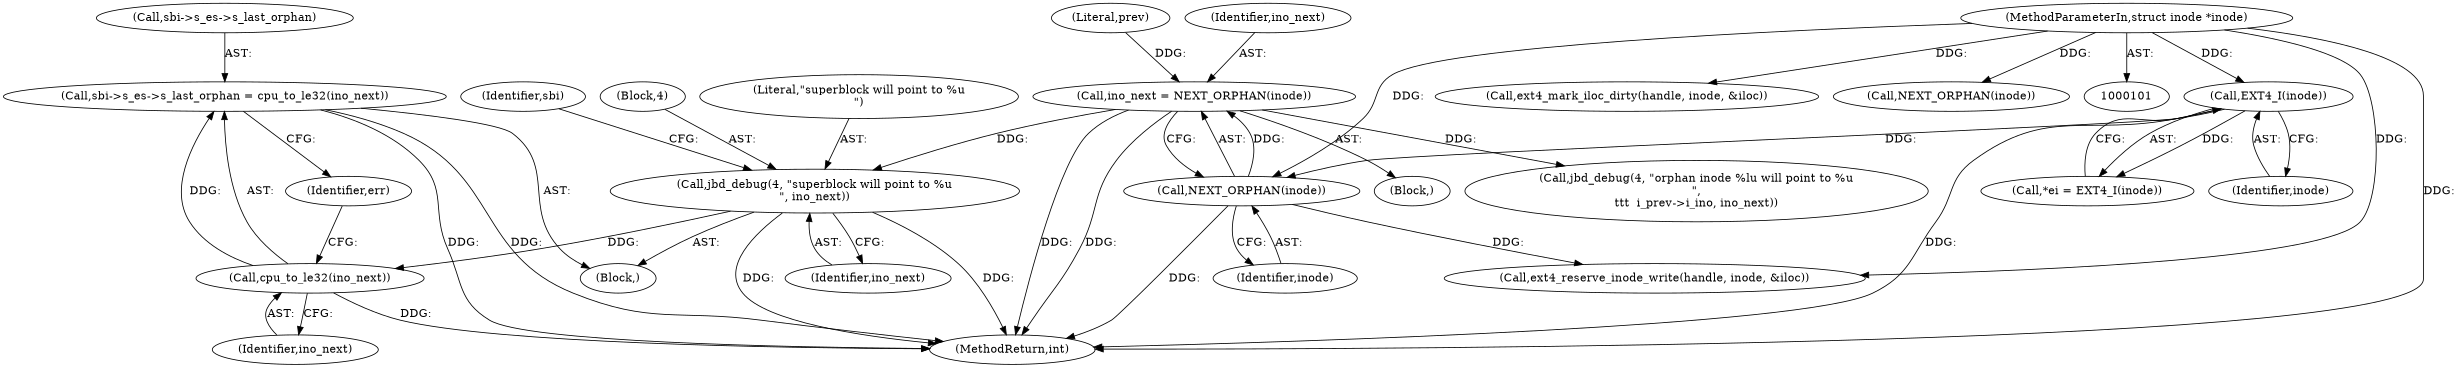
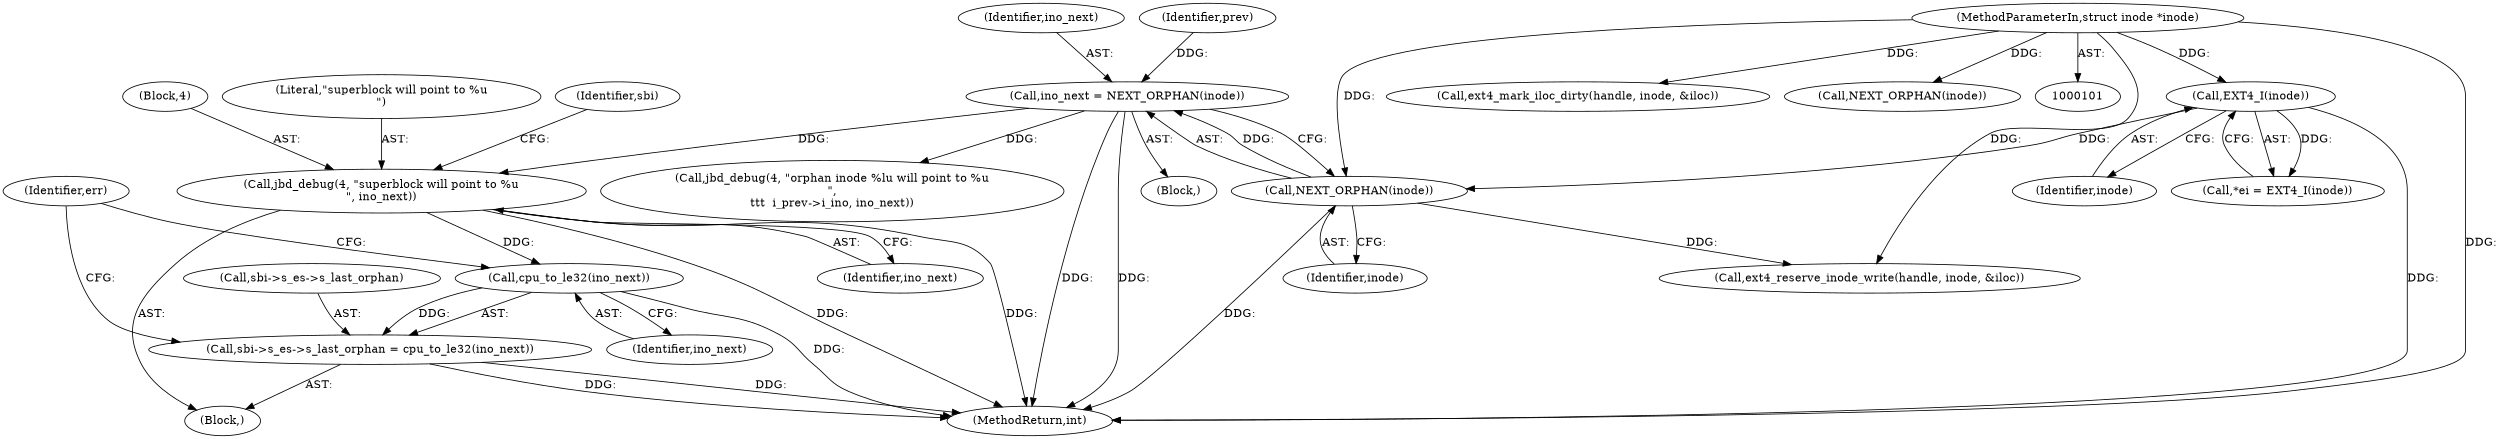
node "(Literal,prev)": label "(Literal,prev)" -> "(Identifier,prev)"
edge "(Call,sbi->s_es->s_last_orphan = cpu_to_le32(ino_next))" -> "(Identifier,err)": reversed
